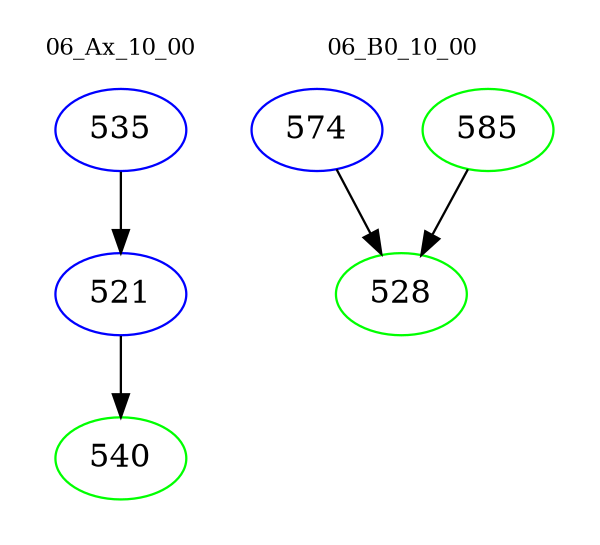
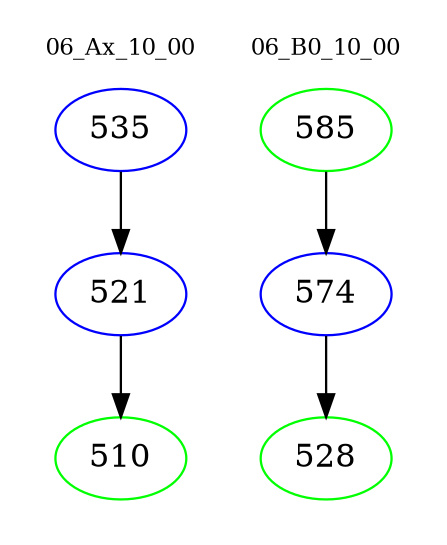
edge "585" -> "528": now "585" -> "574"
node "540": label "540" -> "510"
